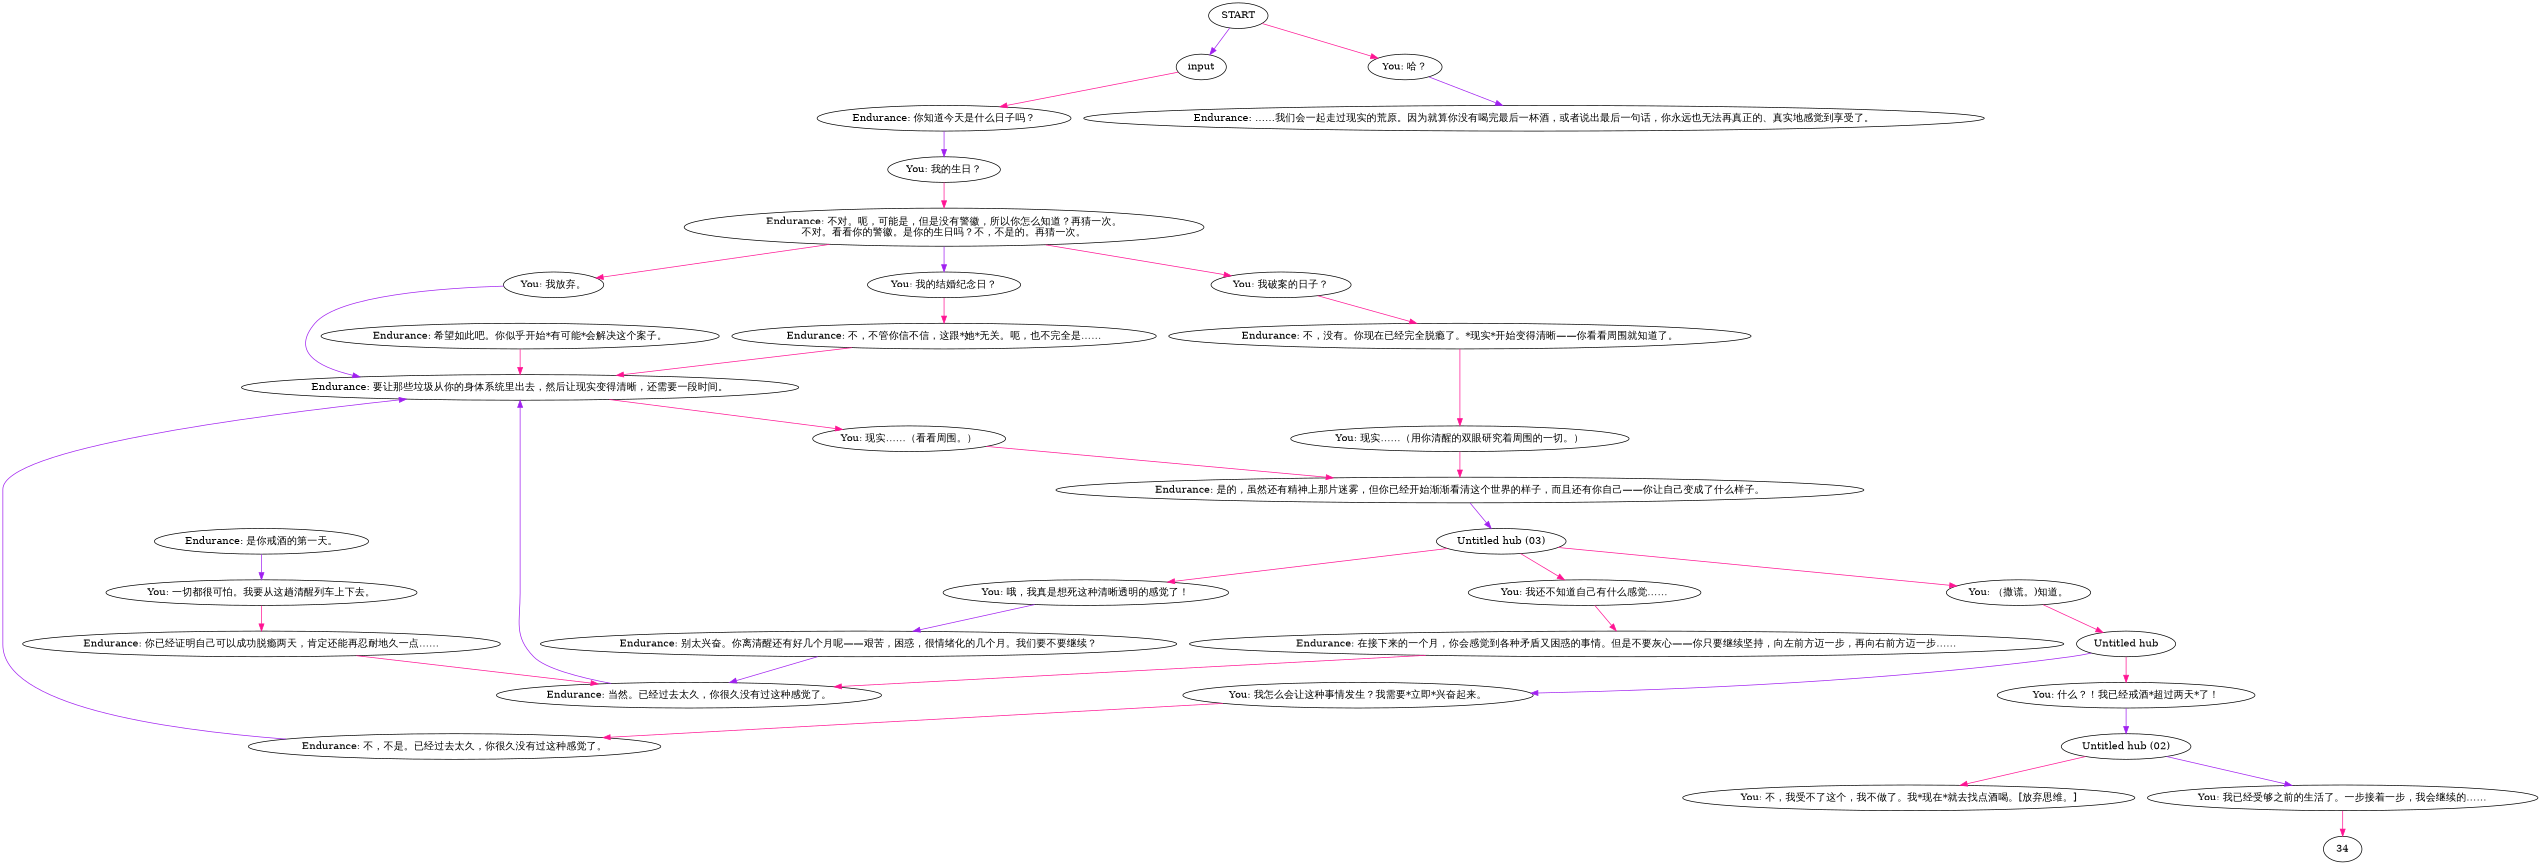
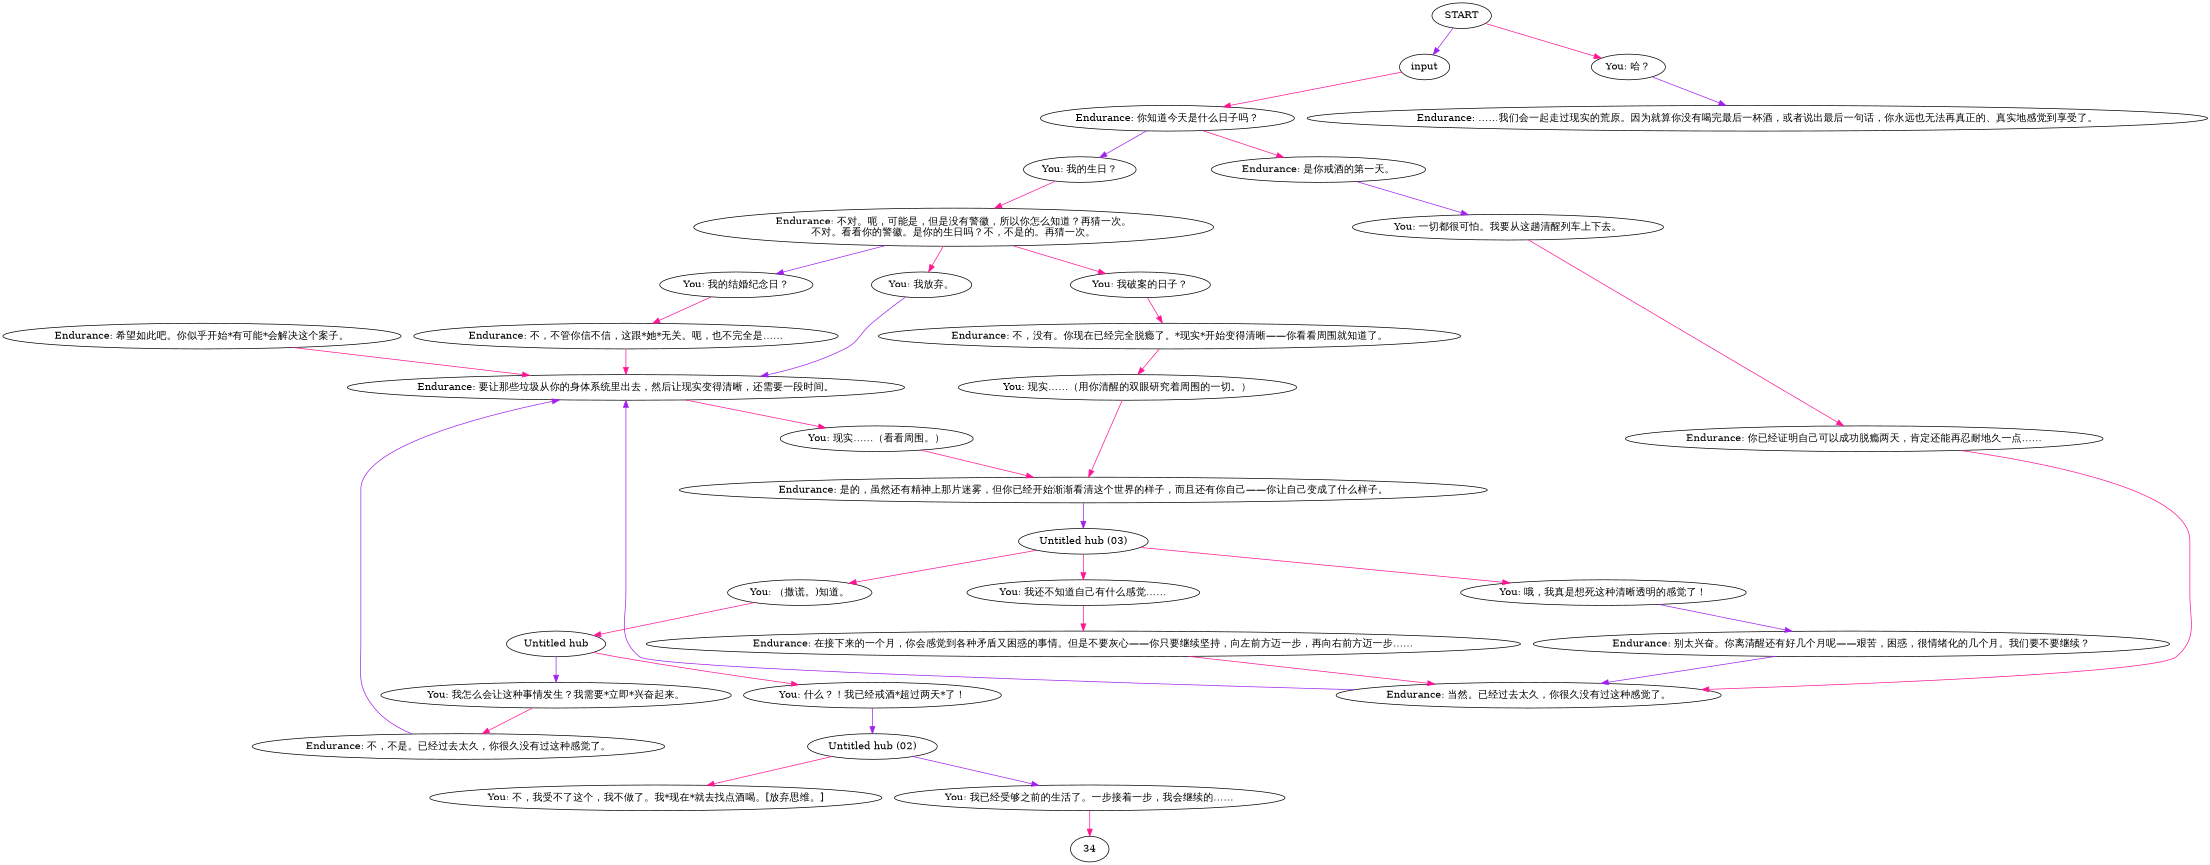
edge "Endurance: 你知道今天是什么日子吗？" -> "Endurance: 是你戒酒的第一天。": added
